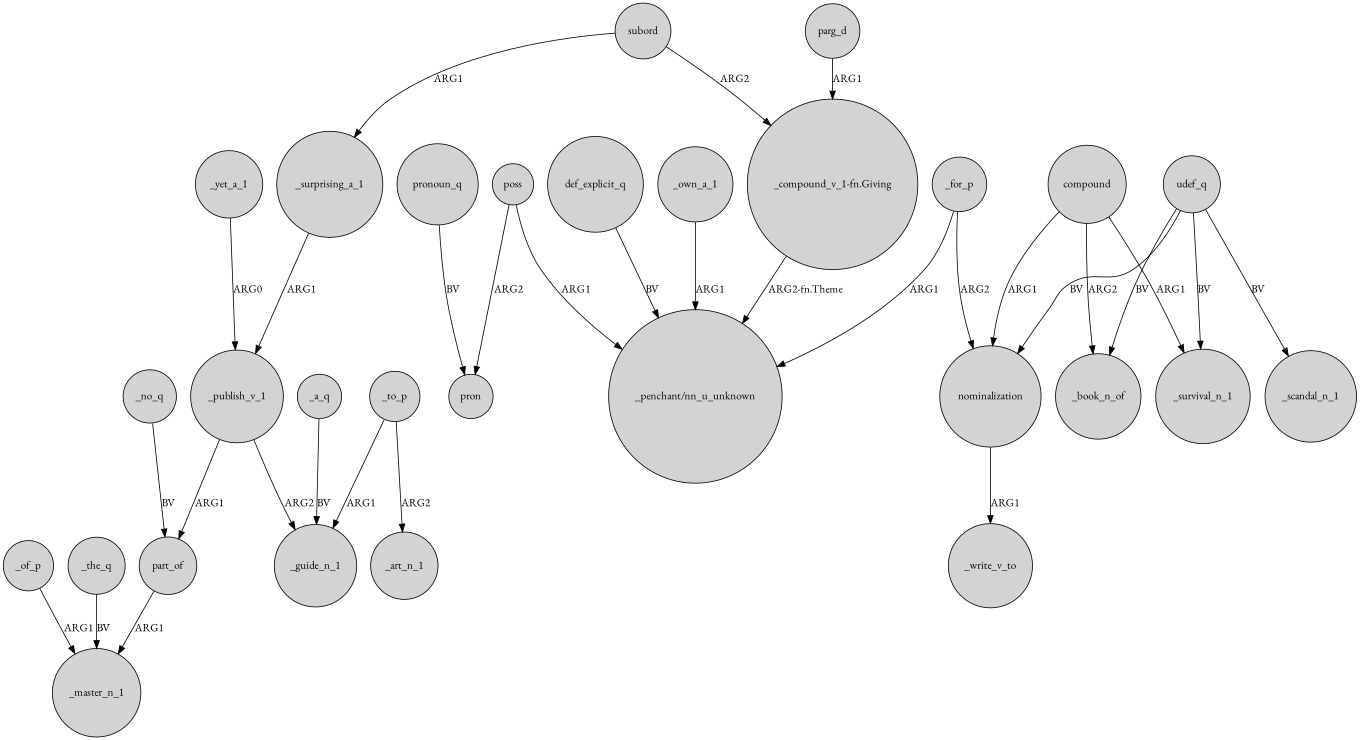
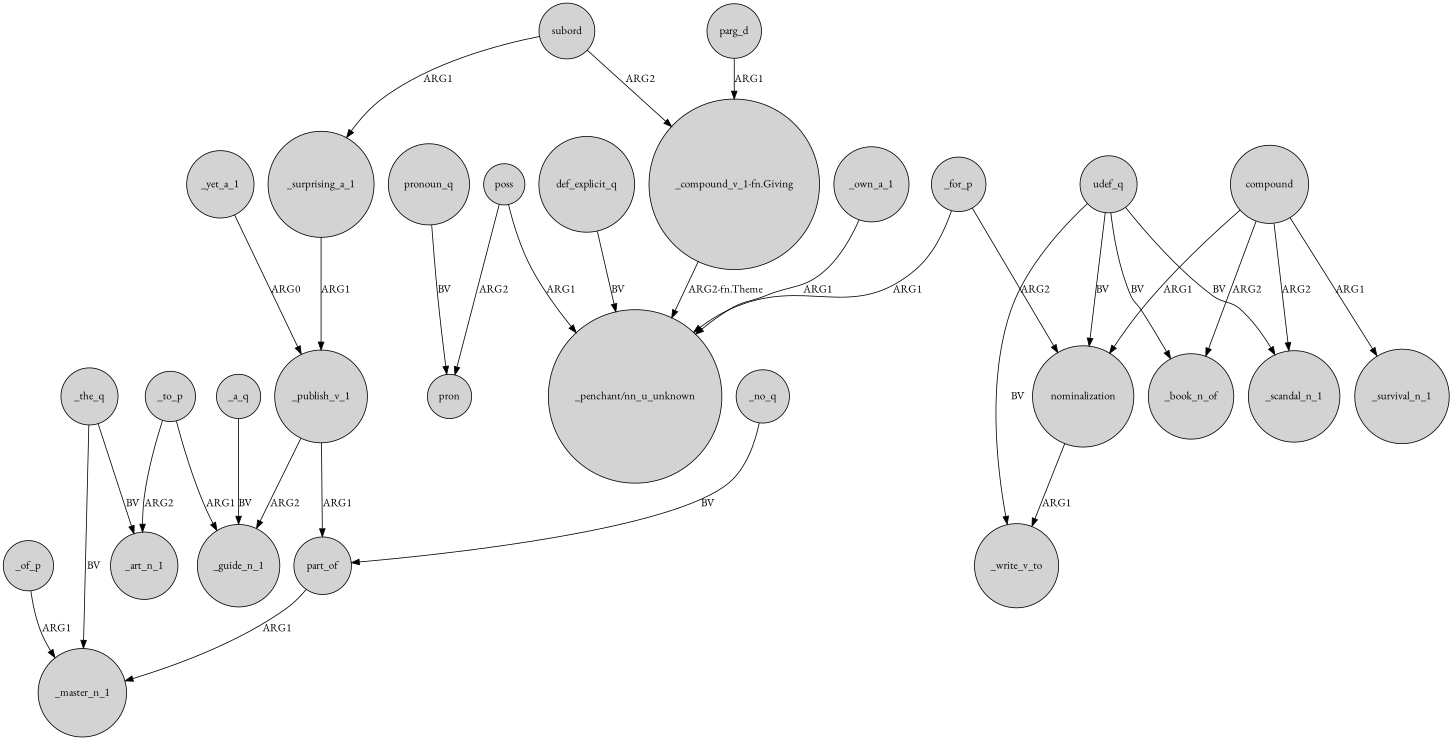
edge "udef_q" -> "_survival_n_1": now "udef_q" -> "_write_v_to"
edge "compound" -> "_scandal_n_1": added, label "ARG2"
edge "_the_q" -> "_art_n_1": added, label "BV"
